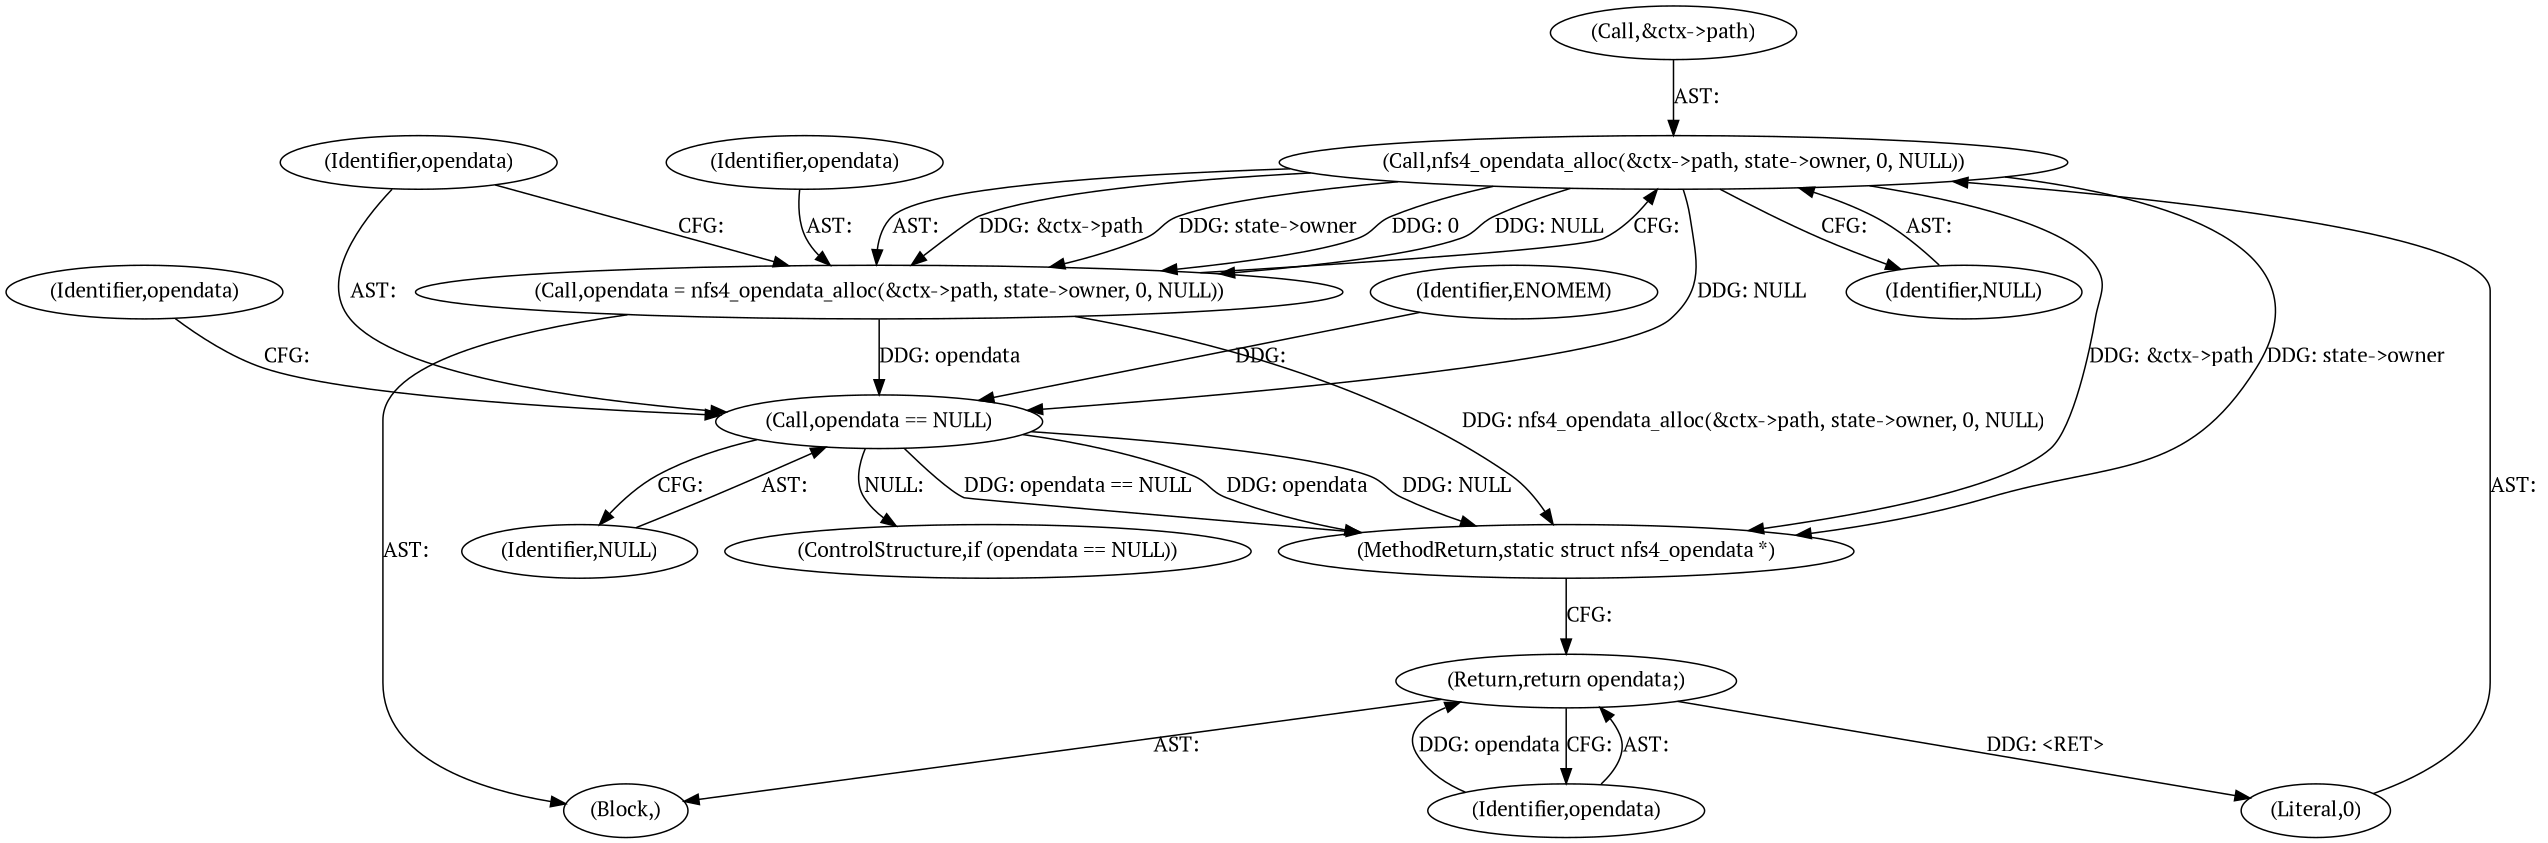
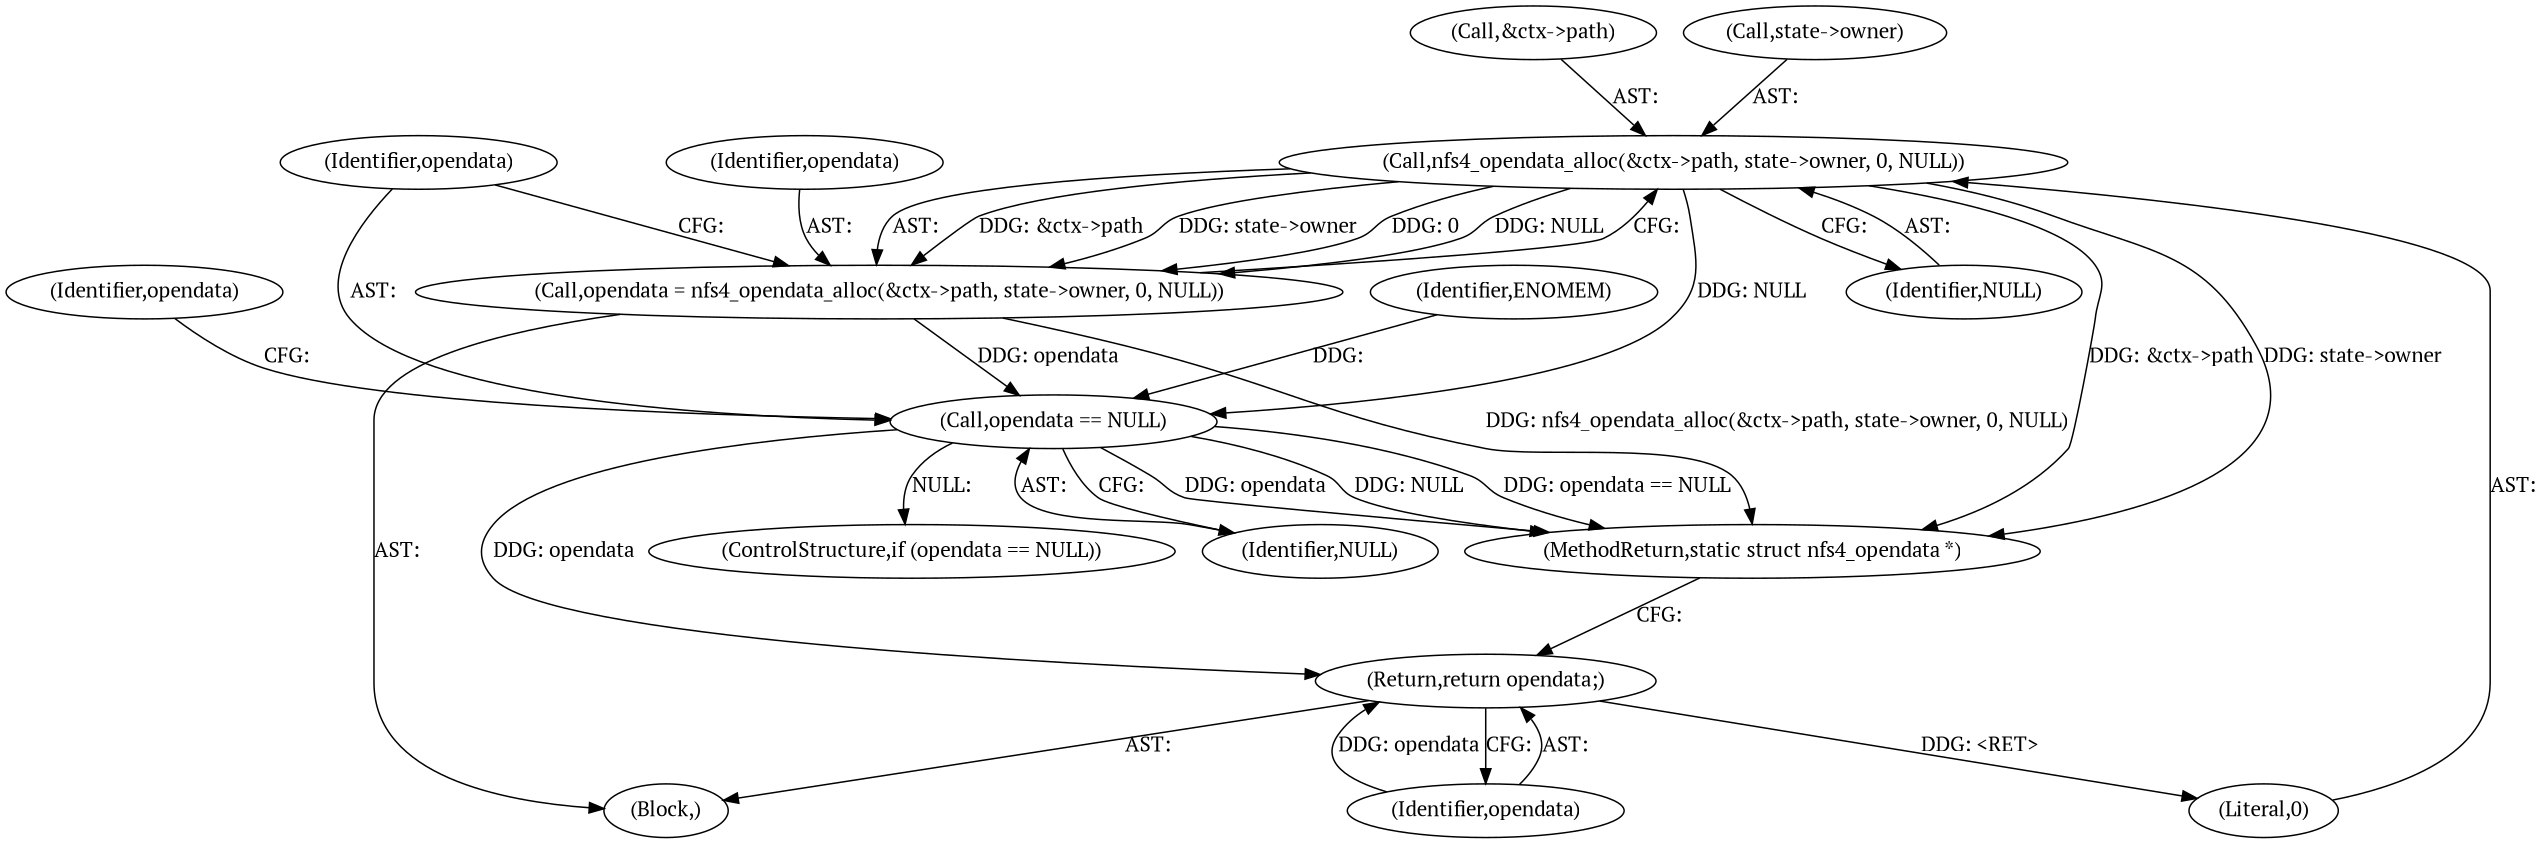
node "(Call,state->owner)": added
edge "(Call,opendata == NULL)" -> "(Return,return opendata;)": added, label "DDG: opendata"
